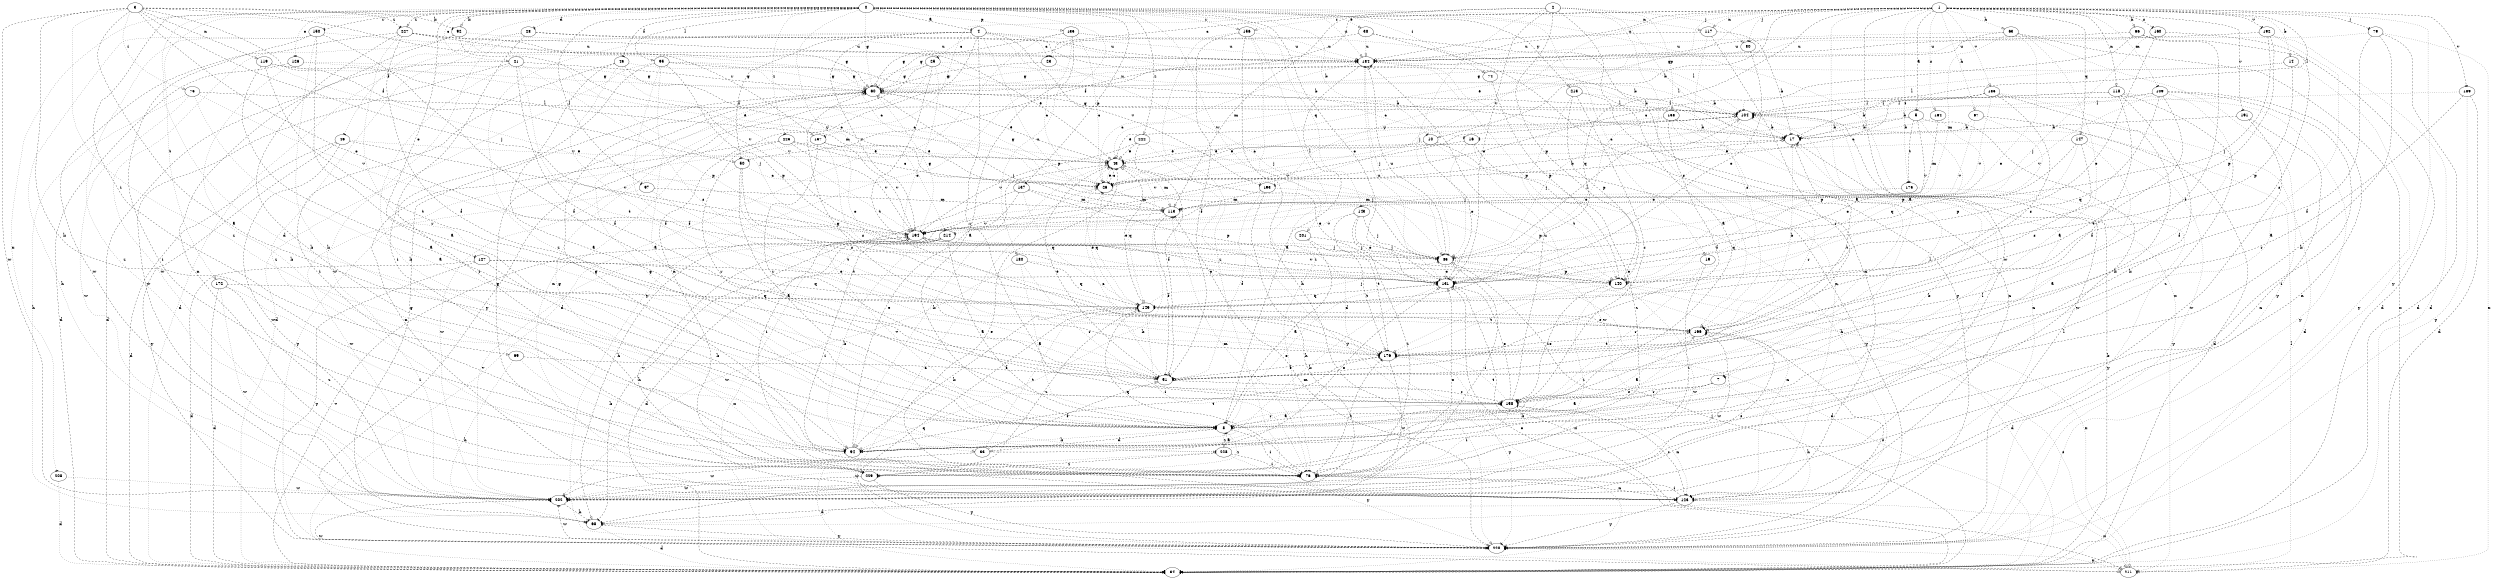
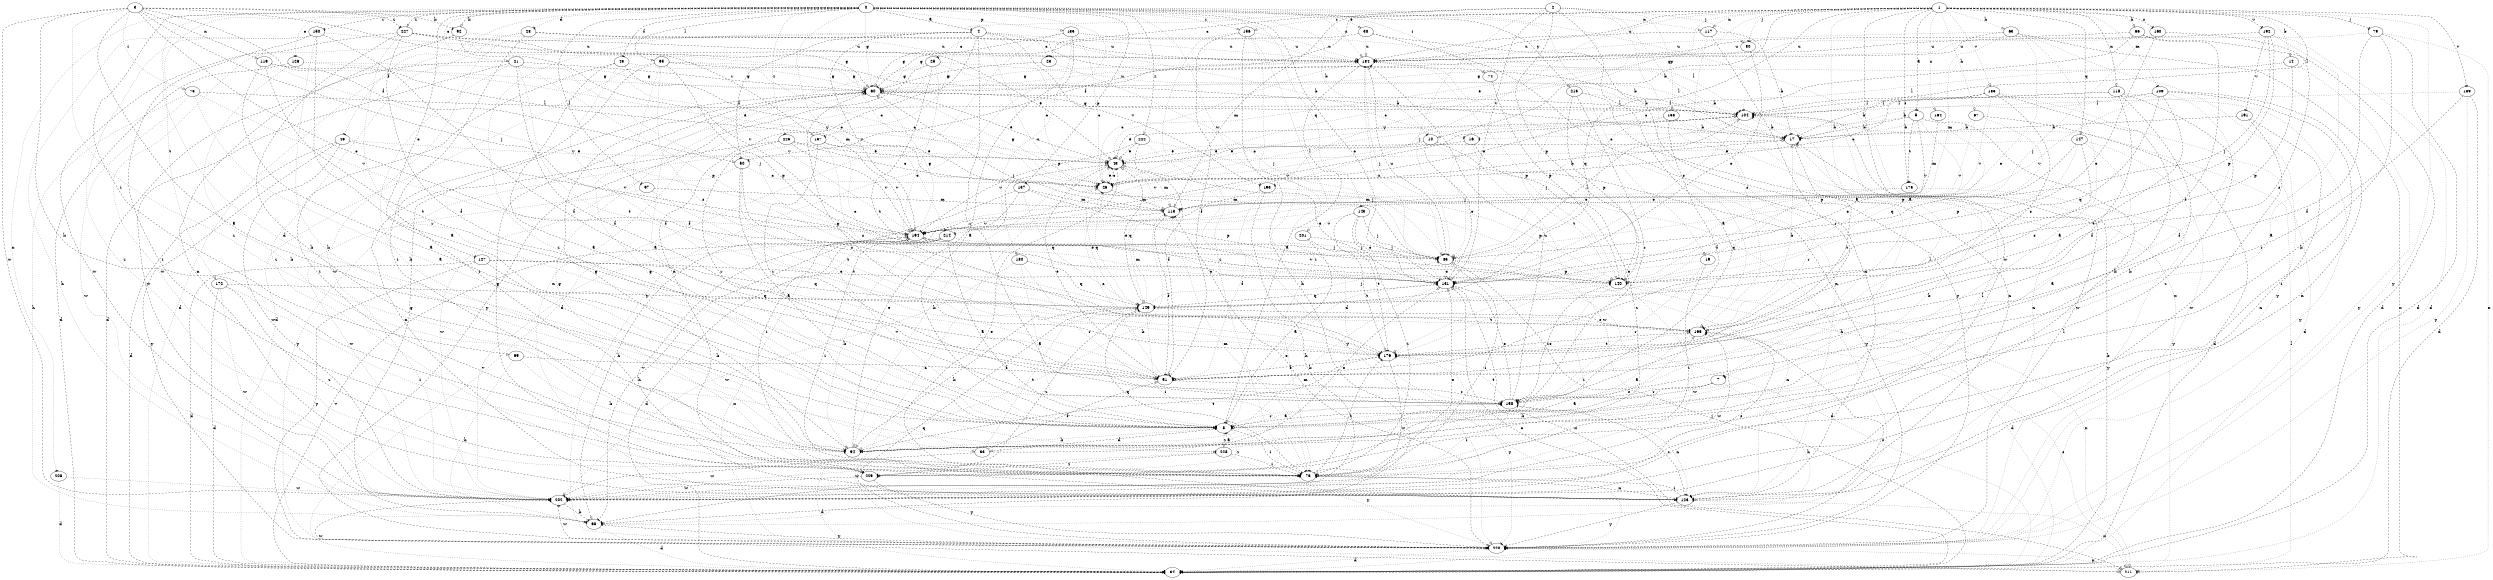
edge "1" -> "191": now "192" -> "191"
edge "1" -> "175": style dotted -> dashed
edge "149" -> "113": added, label "m"
edge "220" -> "34": added, label "d"
